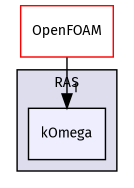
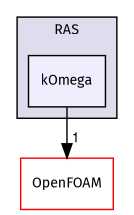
edge "OpenFOAM" -> "kOmega": reversed
